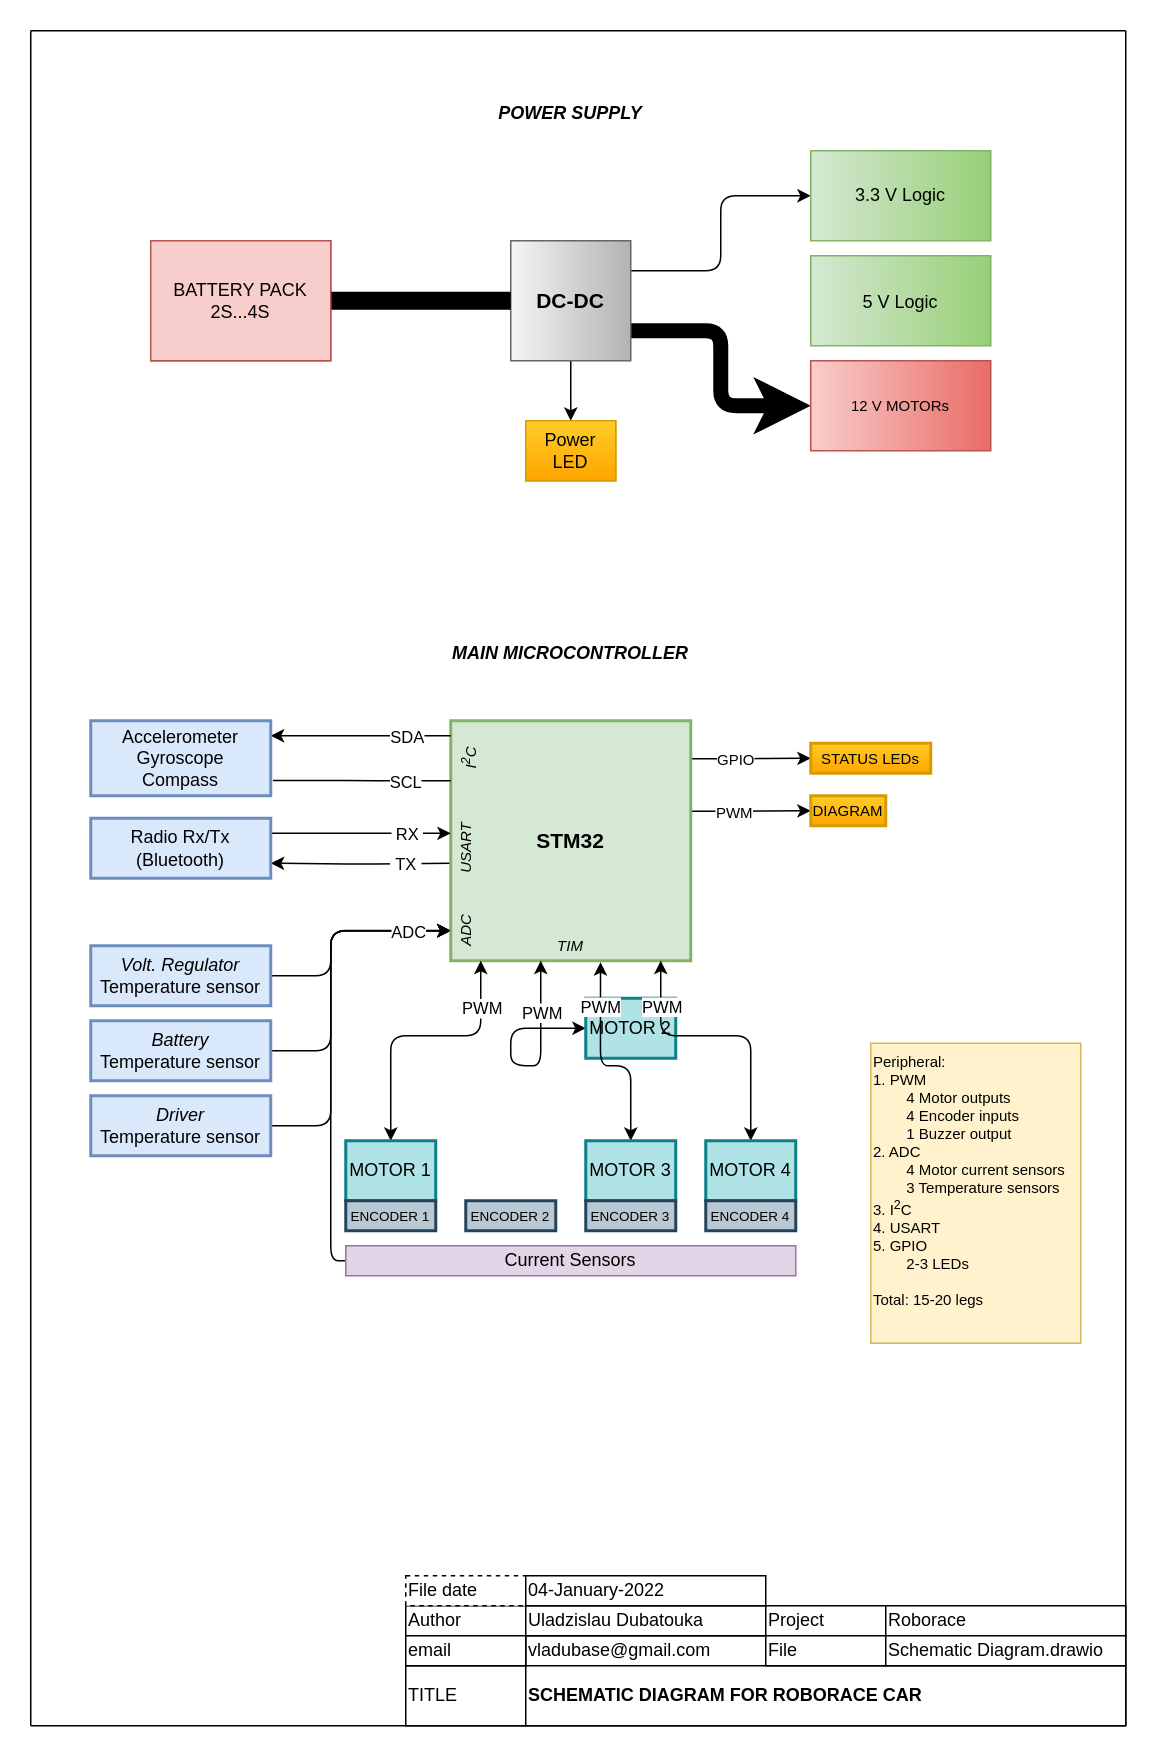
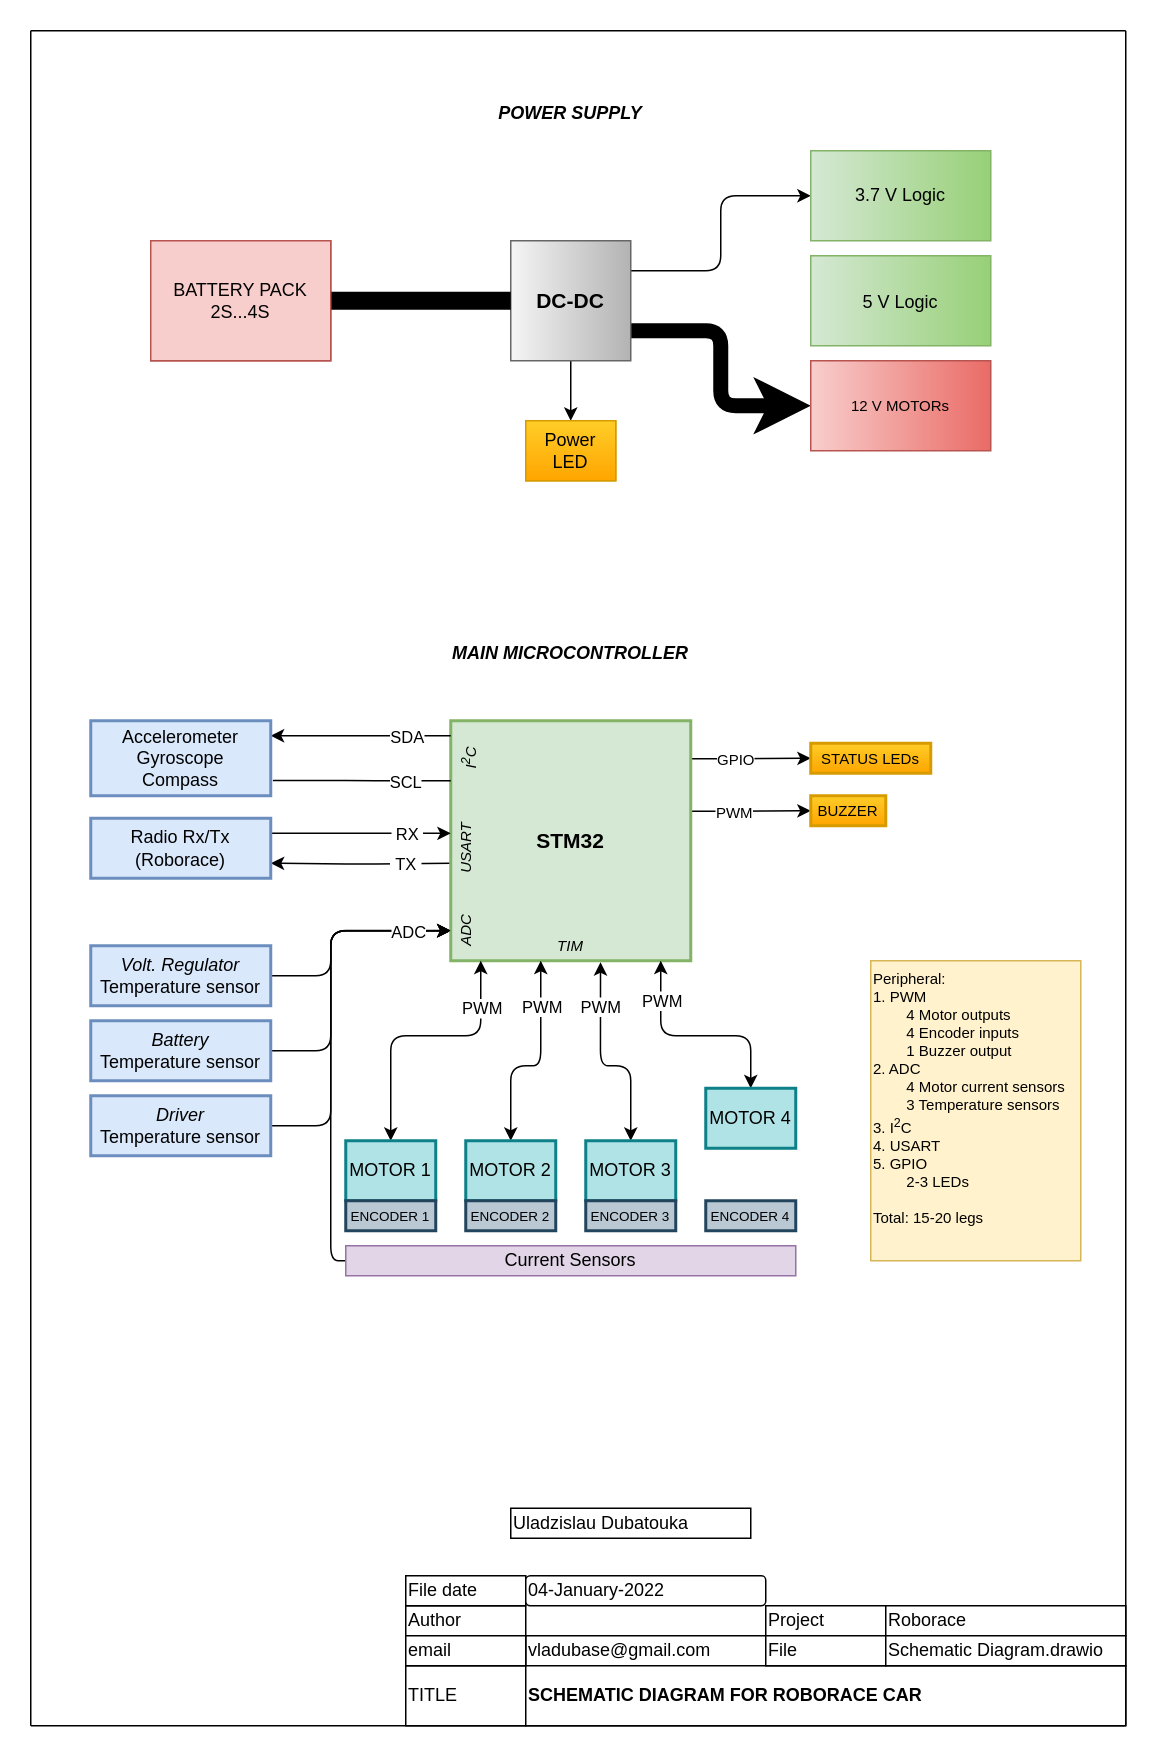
node "3.3 V Logic": label "3.3 V Logic" -> "3.7 V Logic"
node "DIAGRAM": label "DIAGRAM" -> "BUZZER"
node "Radio Rx/Tx (Bluetooth)": label "Radio Rx/Tx (Bluetooth)" -> "Radio Rx/Tx (Roborace)"
node "MOTOR 2": moved (631, 1028) -> (511, 1171)
node "MOTOR 4": moved (751, 1171) -> (751, 1118)
node "Peripheral: 1. PWM 4 Motor outputs 4 Encoder inputs 1 Buzzer output 2. ADC 4 Motor current sensors 3 Temperature sensors 3. I2C 4. USART 5. GPIO 2-3 LEDs Total: 15-20 legs": moved (976, 1193) -> (976, 1111)
node "File date": style dashed -> solid
node "04-January-2022": shape rectangle -> rounded rectangle
node "Uladzislau Dubatouka": moved (646, 1621) -> (631, 1523)
